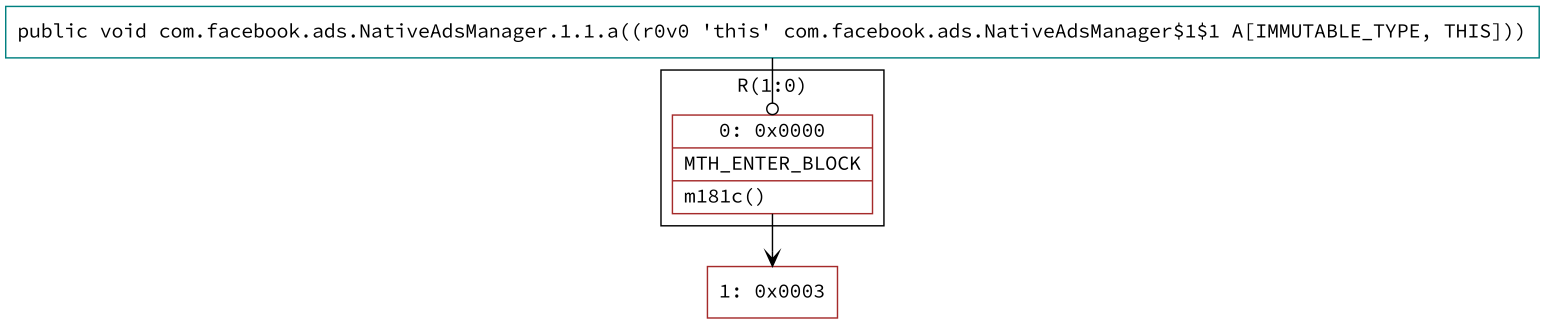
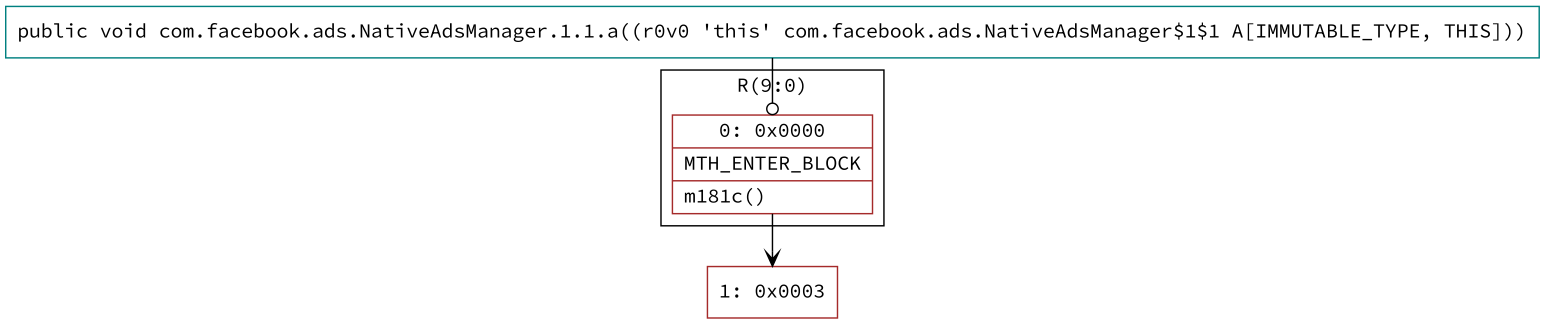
cluster "R(1:0)": label "R(1:0)" -> "R(9:0)"
